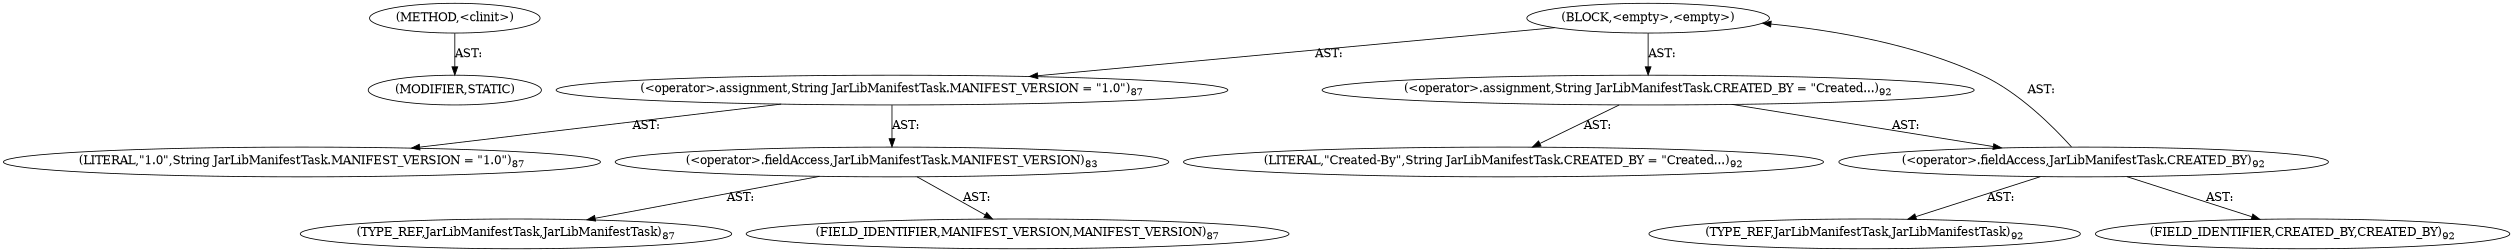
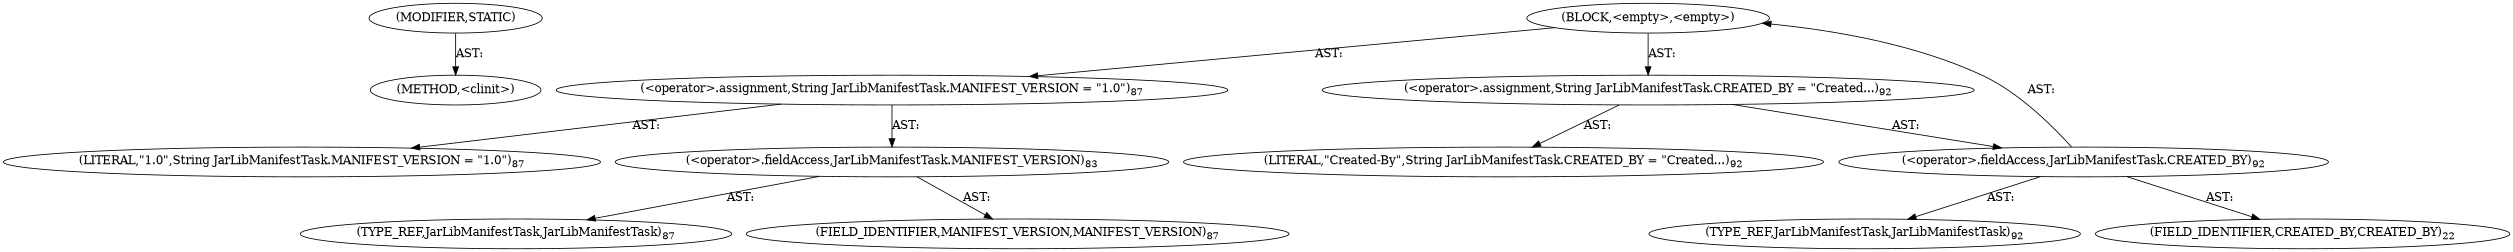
edge "(METHOD,<clinit>)" -> "(MODIFIER,STATIC)": reversed
node "(FIELD_IDENTIFIER,CREATED_BY,CREATED_BY)": text "92" -> "22"
